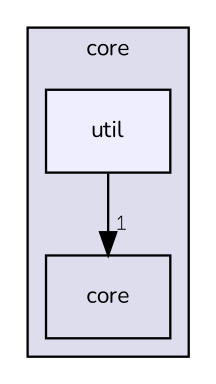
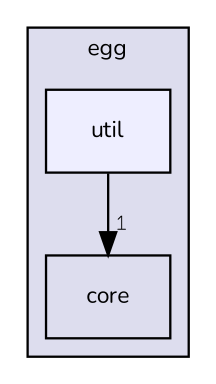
cluster "core": label "core" -> "egg"
